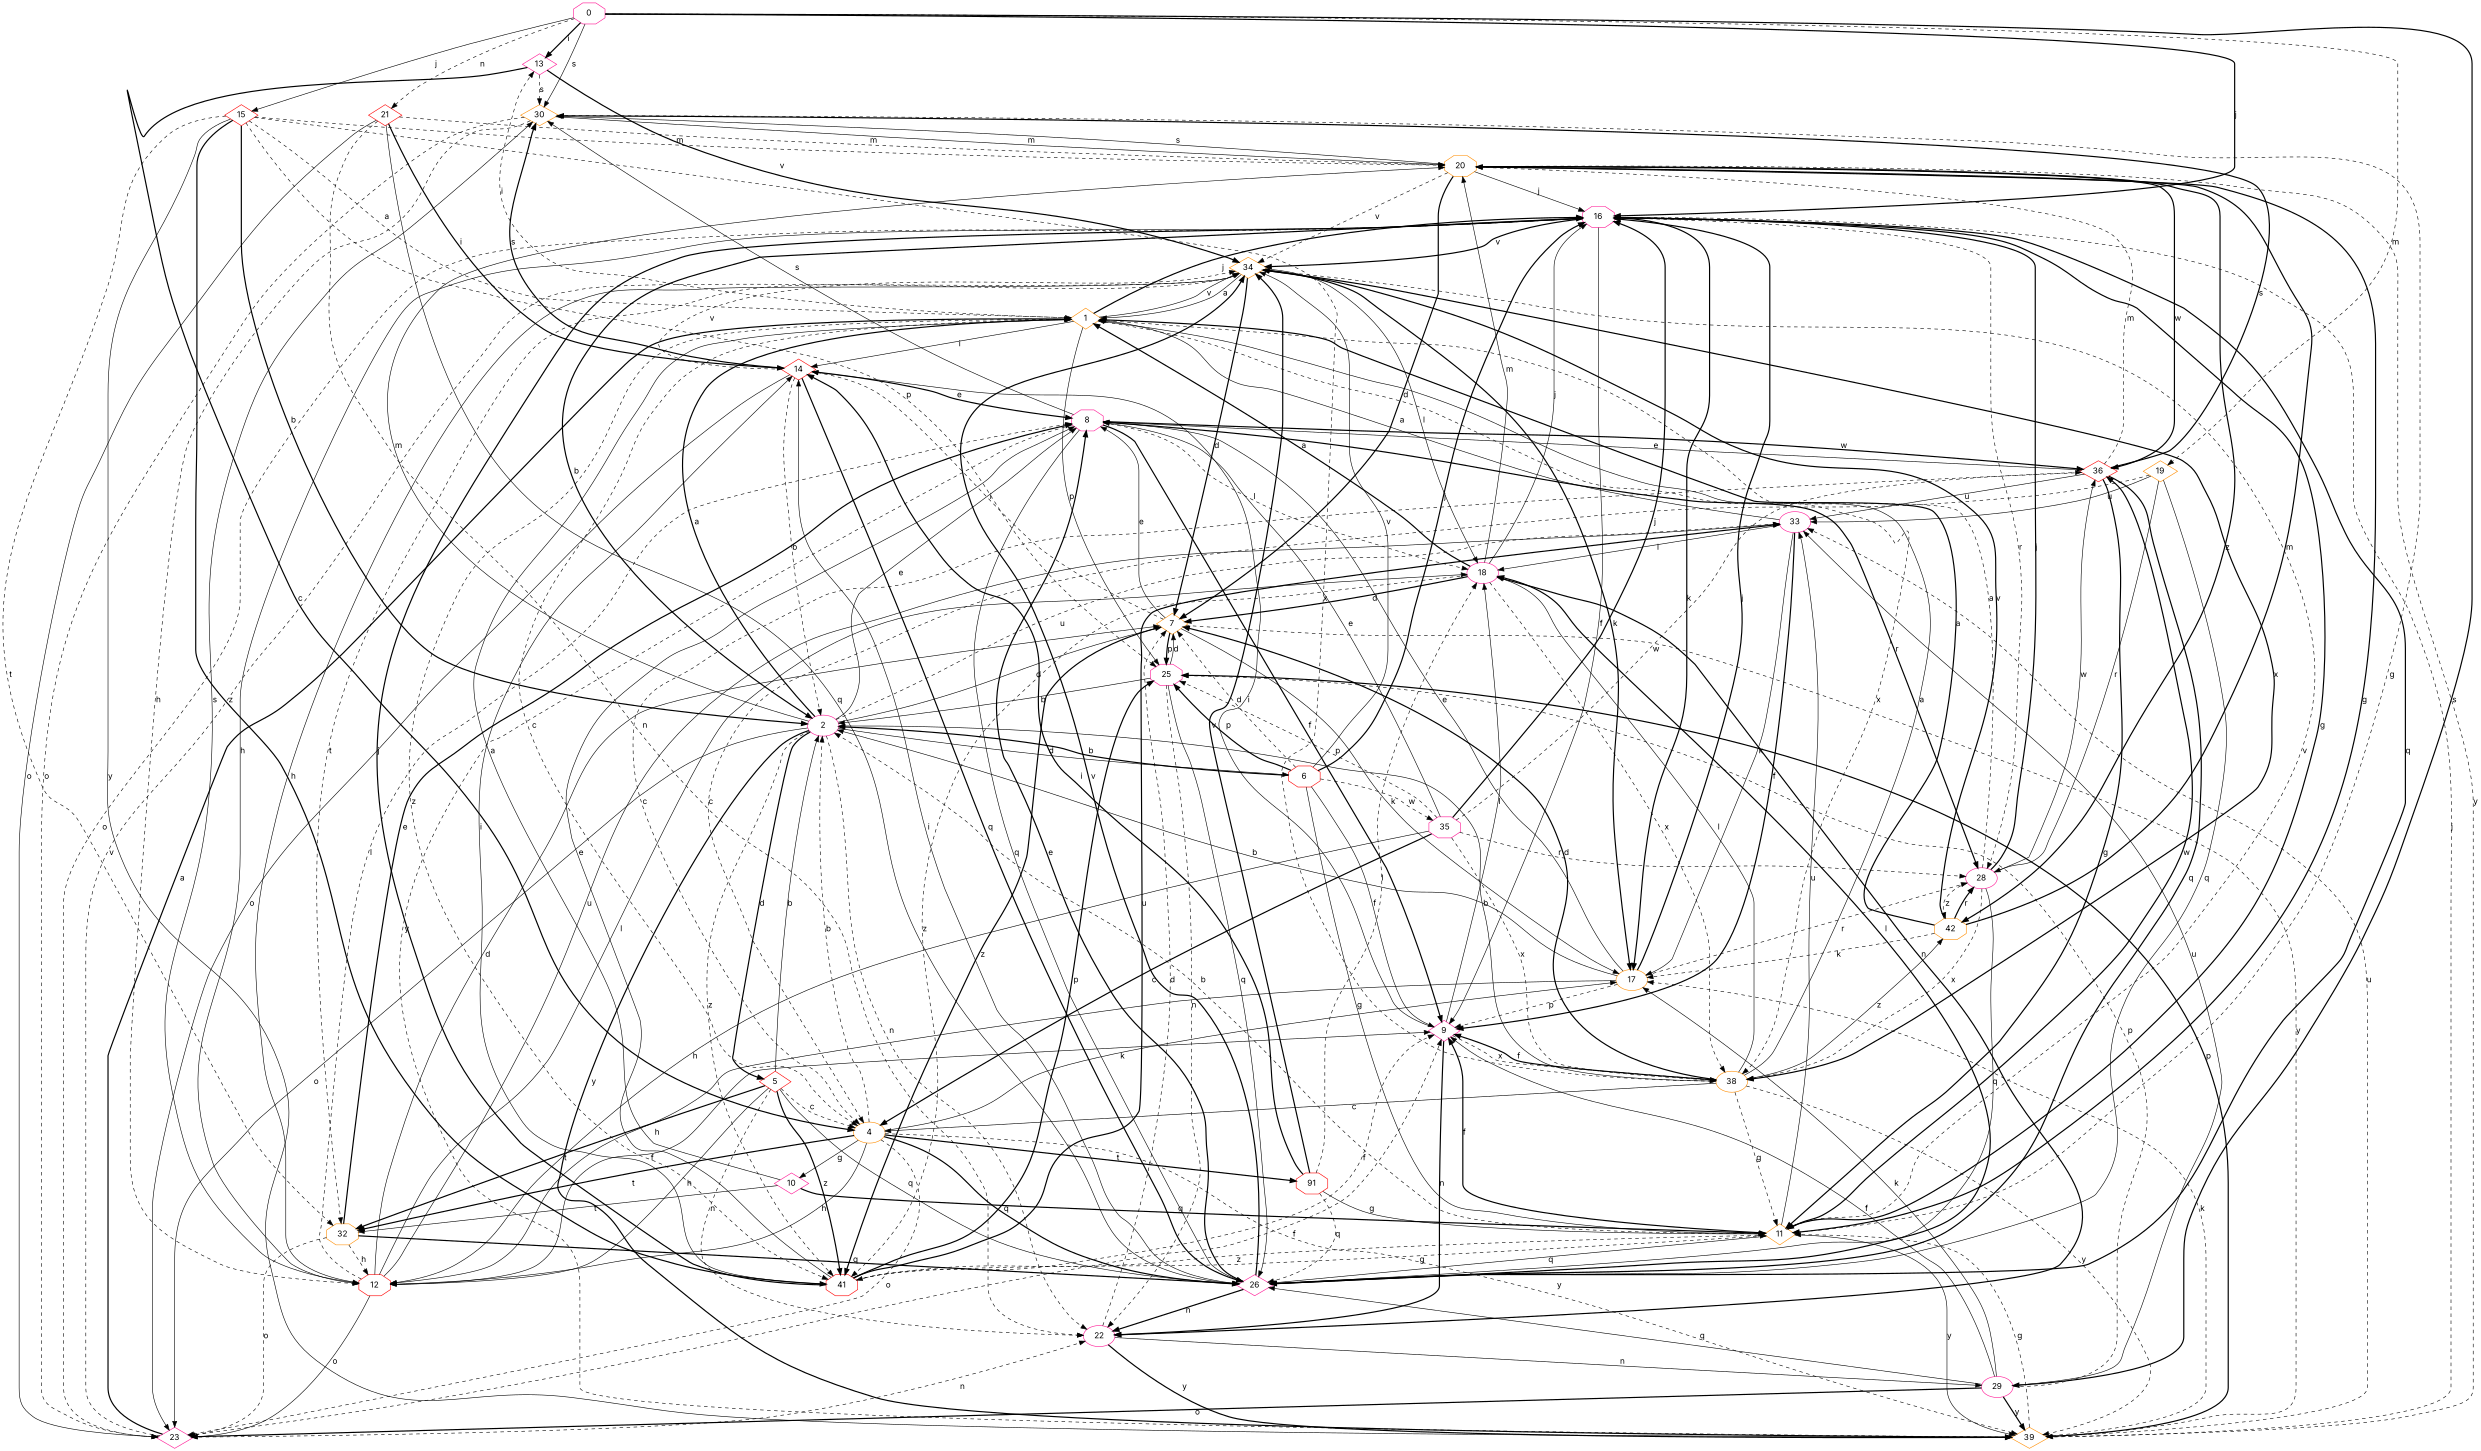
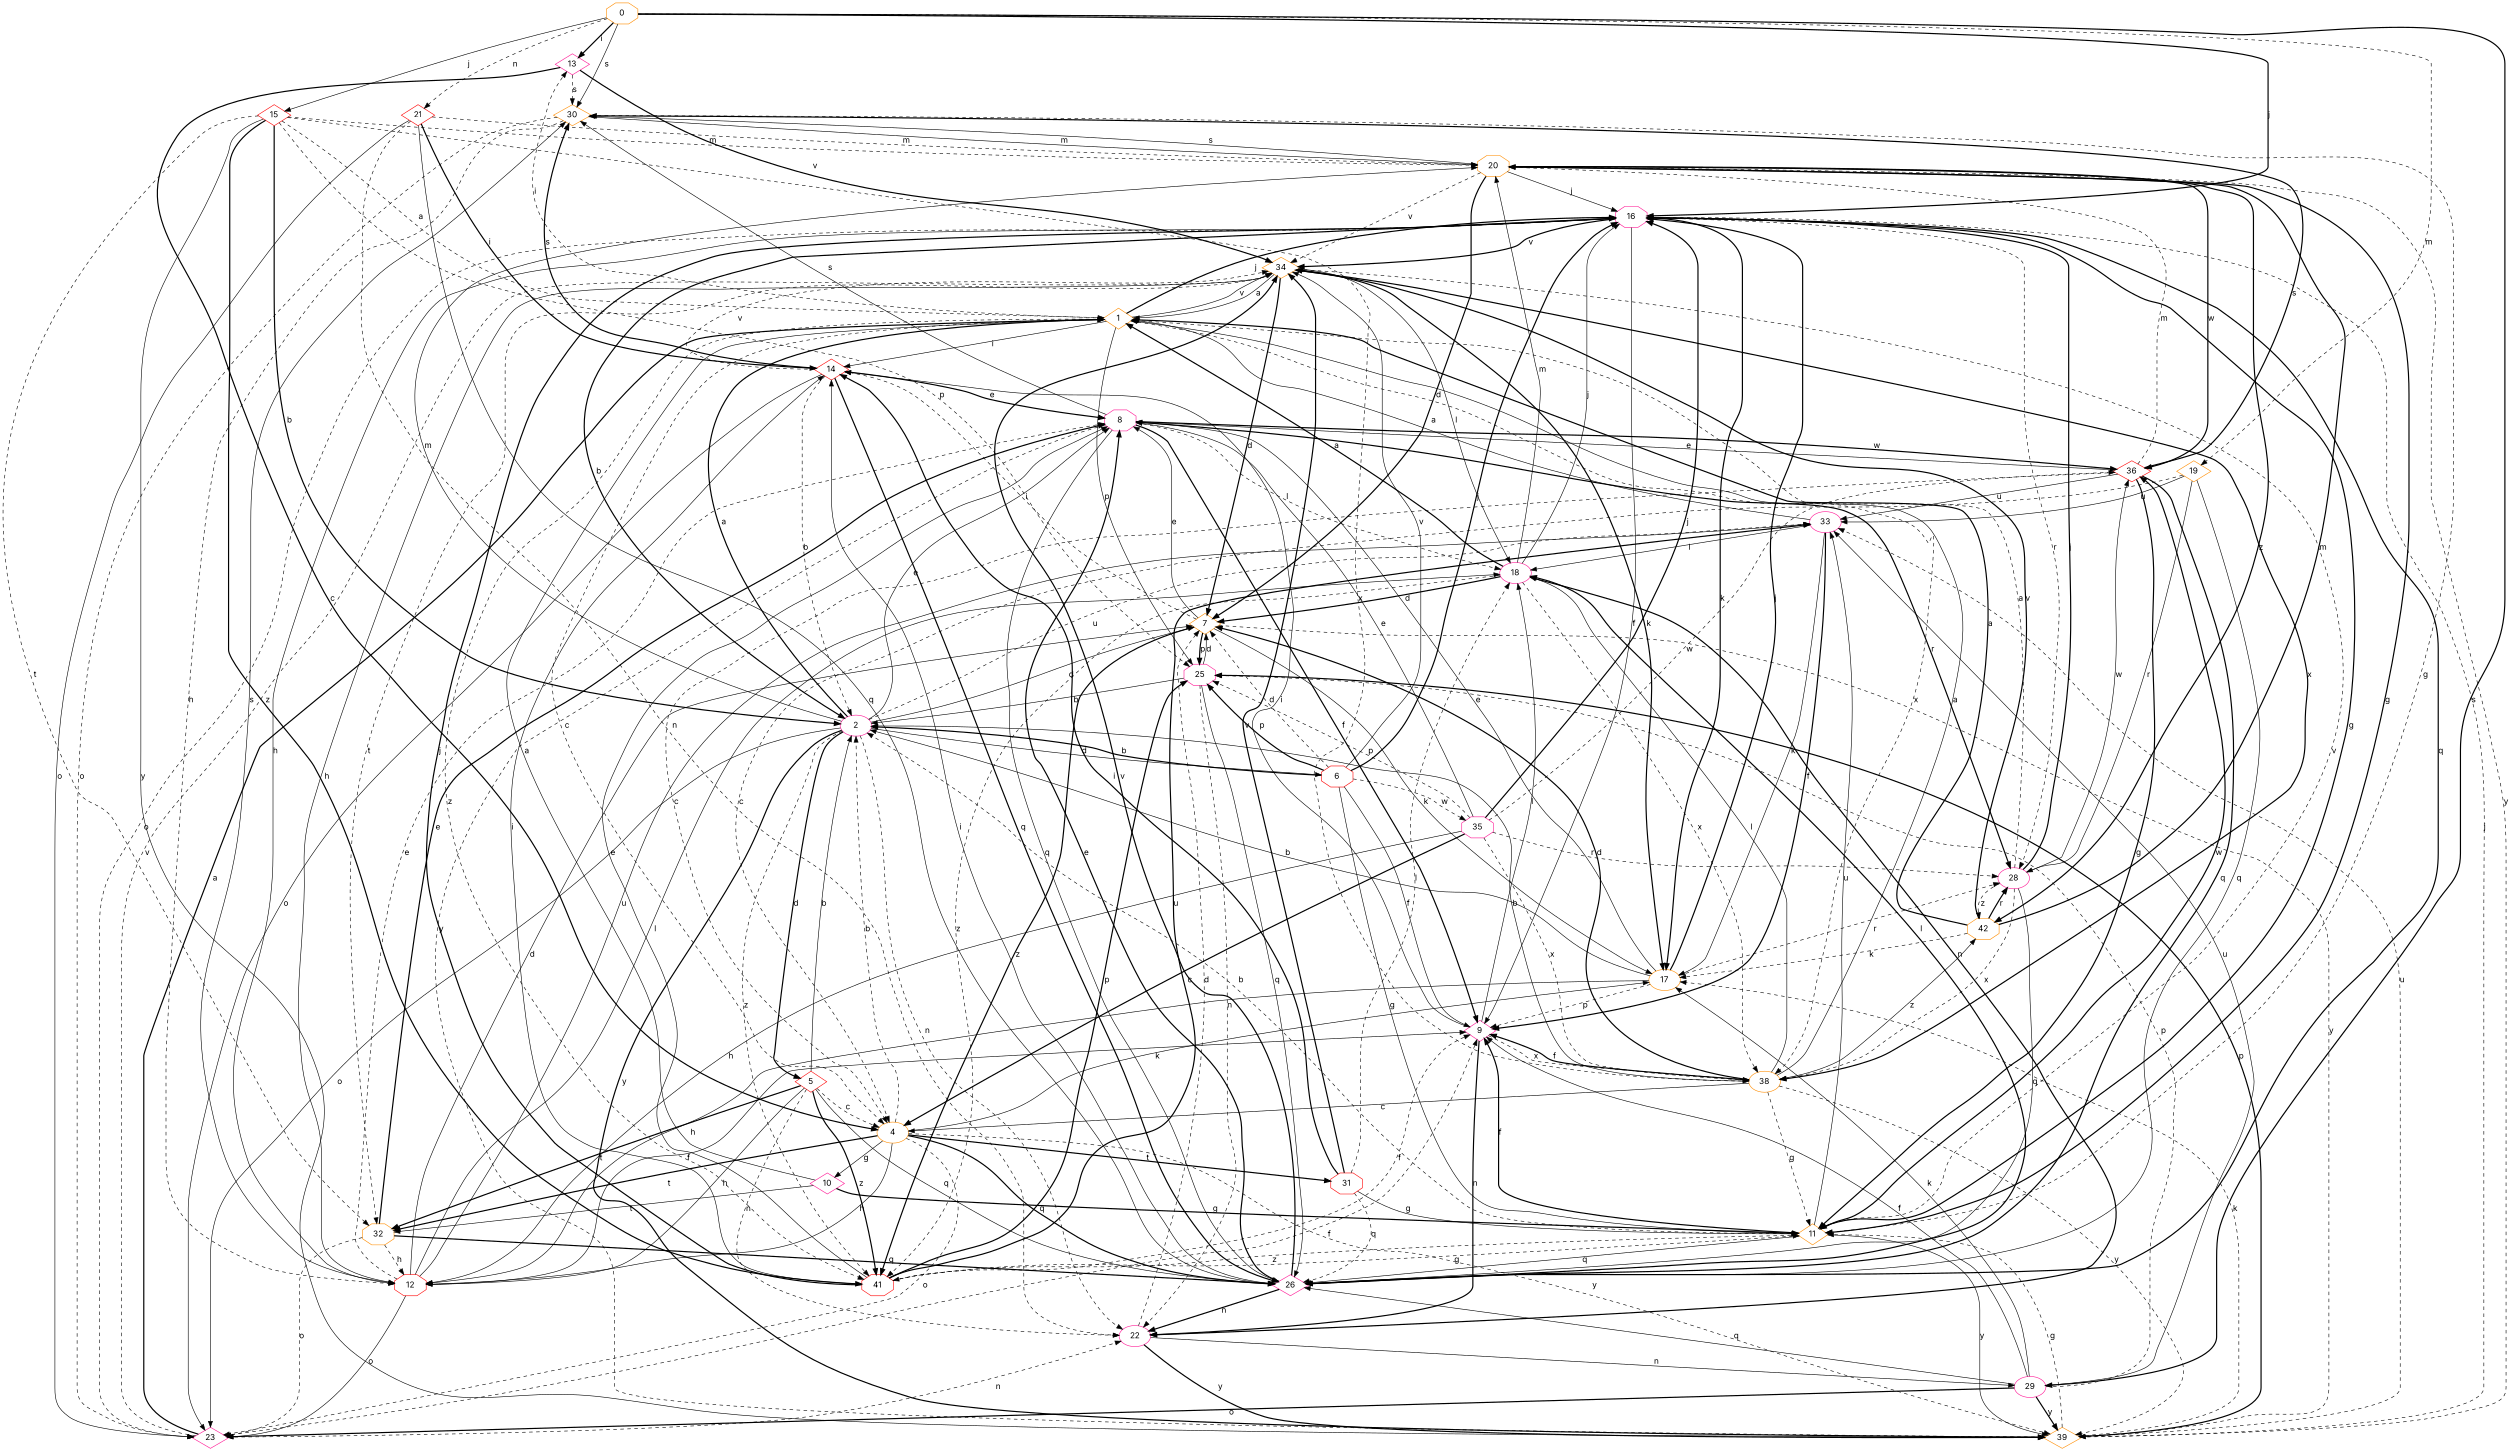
node "0": color deeppink -> darkorange
edge "12" -> "8": label "l" -> "e"
node "91": label "91" -> "31"
